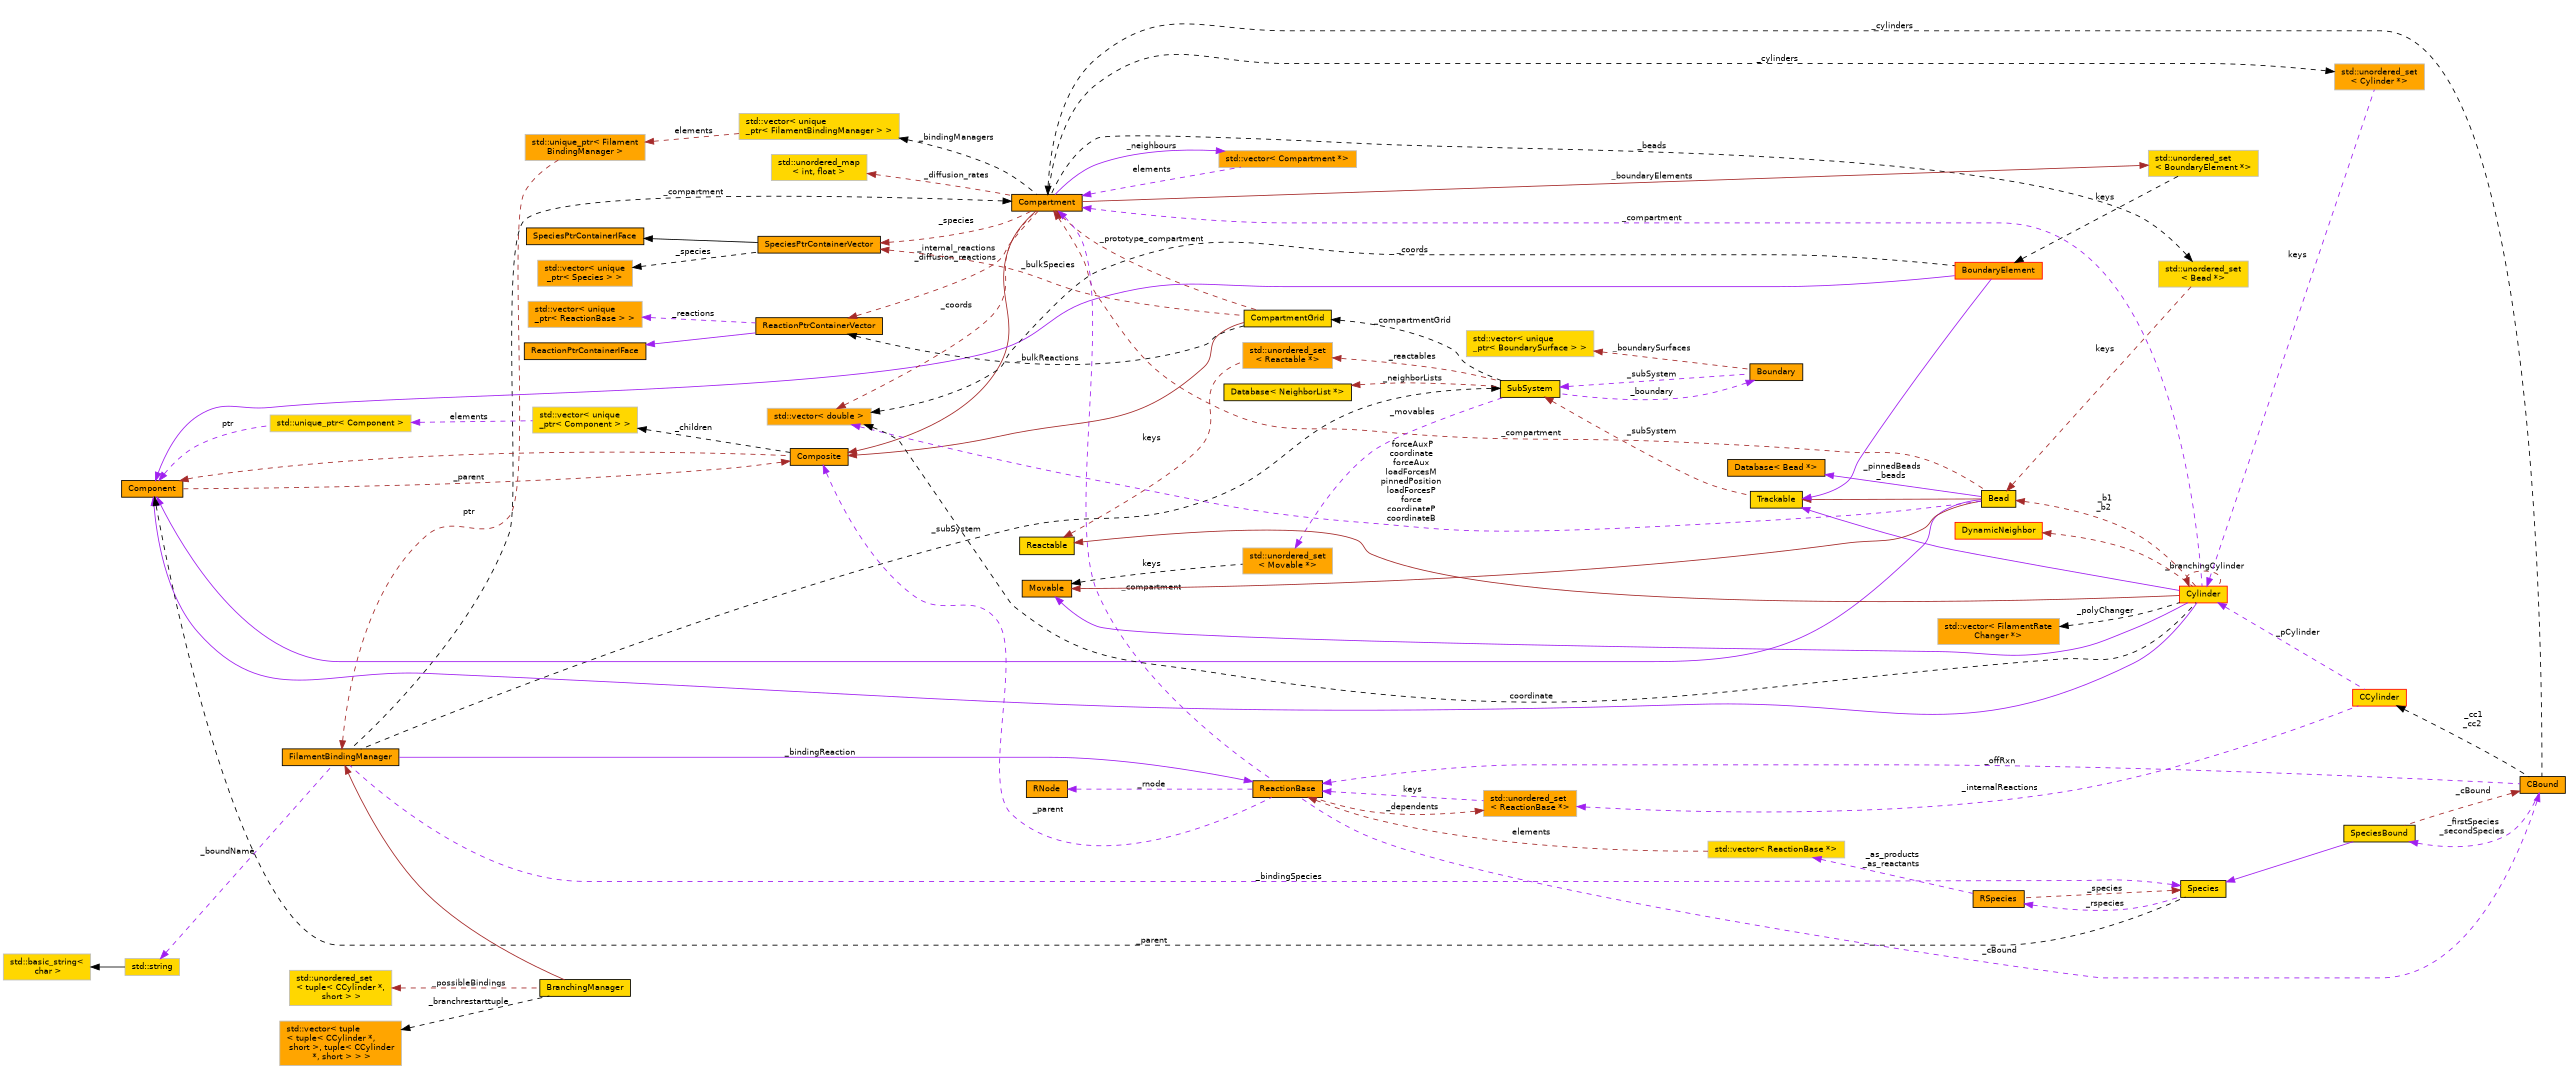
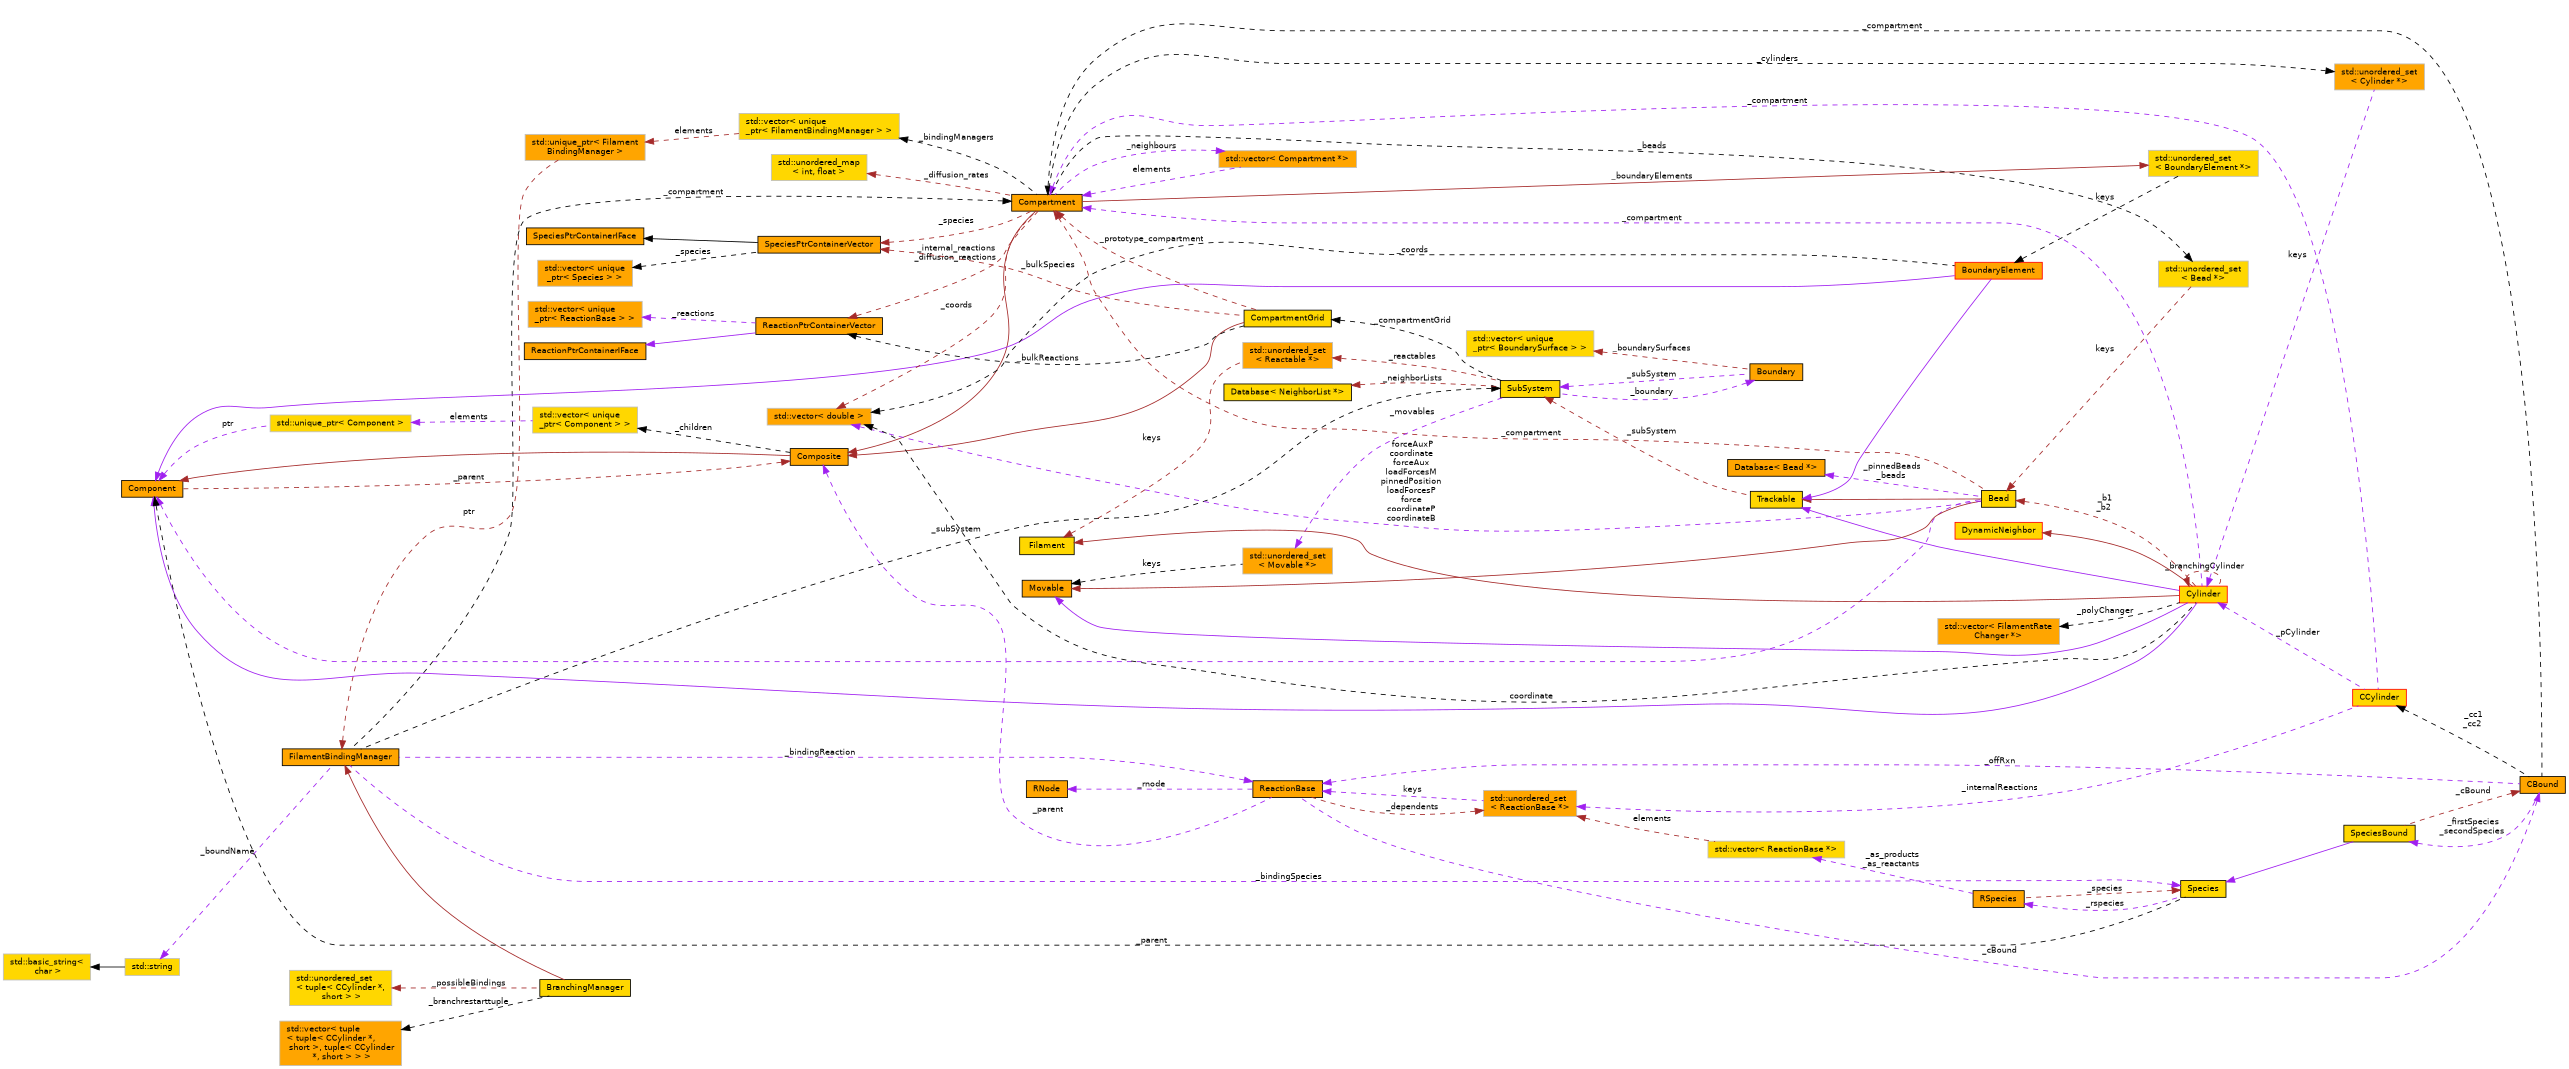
edge "CBound" -> "Compartment": label " _cylinders" -> " _compartment"
edge "Compartment" -> "std::vector< Compartment *>": style solid -> dashed
edge "Composite" -> "Component": style dashed -> solid
edge "Bead" -> "Database< Bead *>": style solid -> dashed
edge "ReactionBase" -> "Compartment": now "CCylinder" -> "Compartment"
node "Reactable": label "Reactable" -> "Filament"
edge "Cylinder" -> "DynamicNeighbor": style dashed -> solid
edge "Bead" -> "Component": style solid -> dashed
edge "FilamentBindingManager" -> "ReactionBase": style solid -> dashed
edge "std::vector< ReactionBase *>" -> "ReactionBase": now "std::vector< ReactionBase *>" -> "std::unordered_set < ReactionBase *>"
